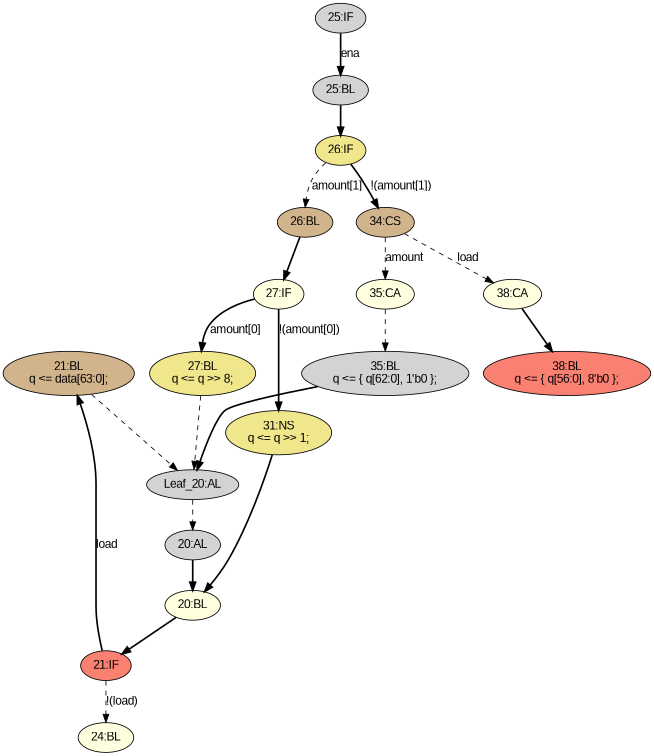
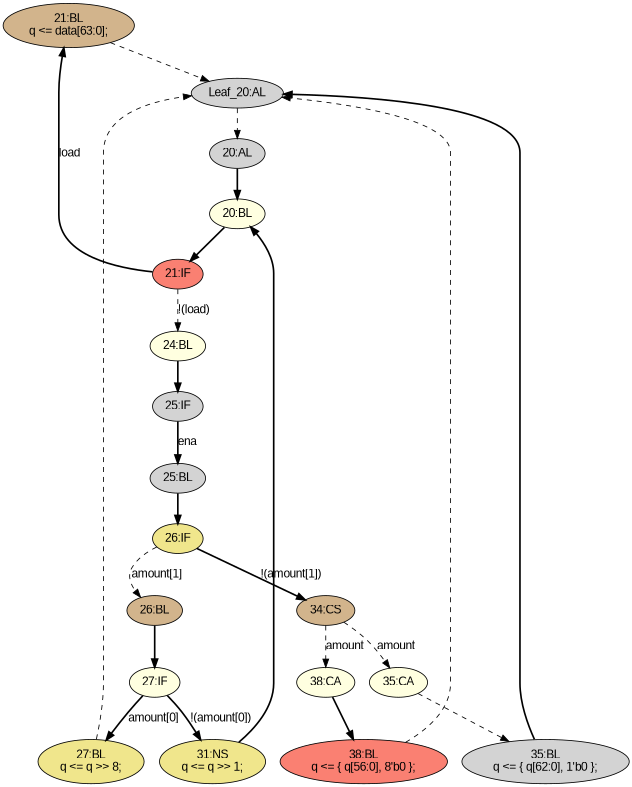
edge "34:CS" -> "38:CA": label "load" -> "amount"
edge "38:BL q <= { q[56:0], 8'b0 };" -> "Leaf_20:AL": added
edge "24:BL" -> "25:IF": added
